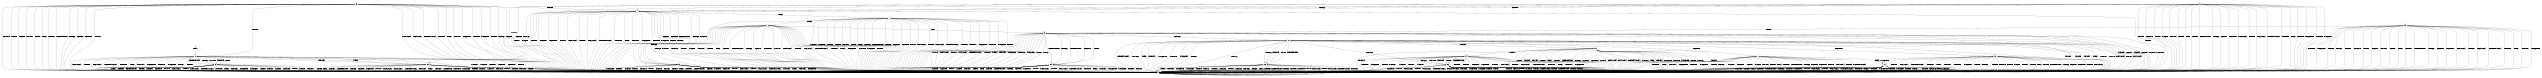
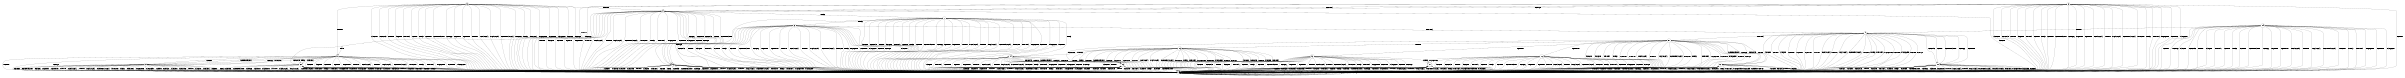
edge "s4" -> "s6": label "I_FAILURE" -> "I_NEWKEYS"
edge "s14" -> "s7": added, label "I_KEX30"
edge "s8" -> "s9": label "O_PTY" -> "O_NEWKEYS"
edge "s10" -> "s9": label "I_CH_REQUEST_PTY" -> "O_CH_NONE"
